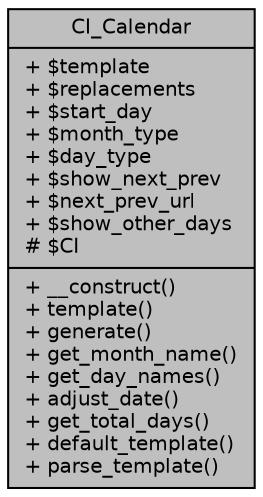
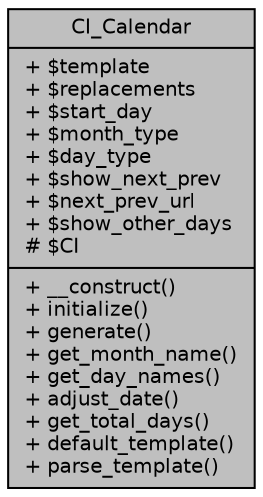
node "CI_Calendar": text "+ template()" -> "+ initialize()"
